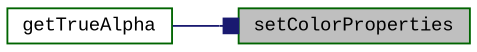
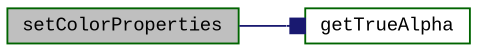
edge "getTrueAlpha" -> "setColorProperties": reversed
